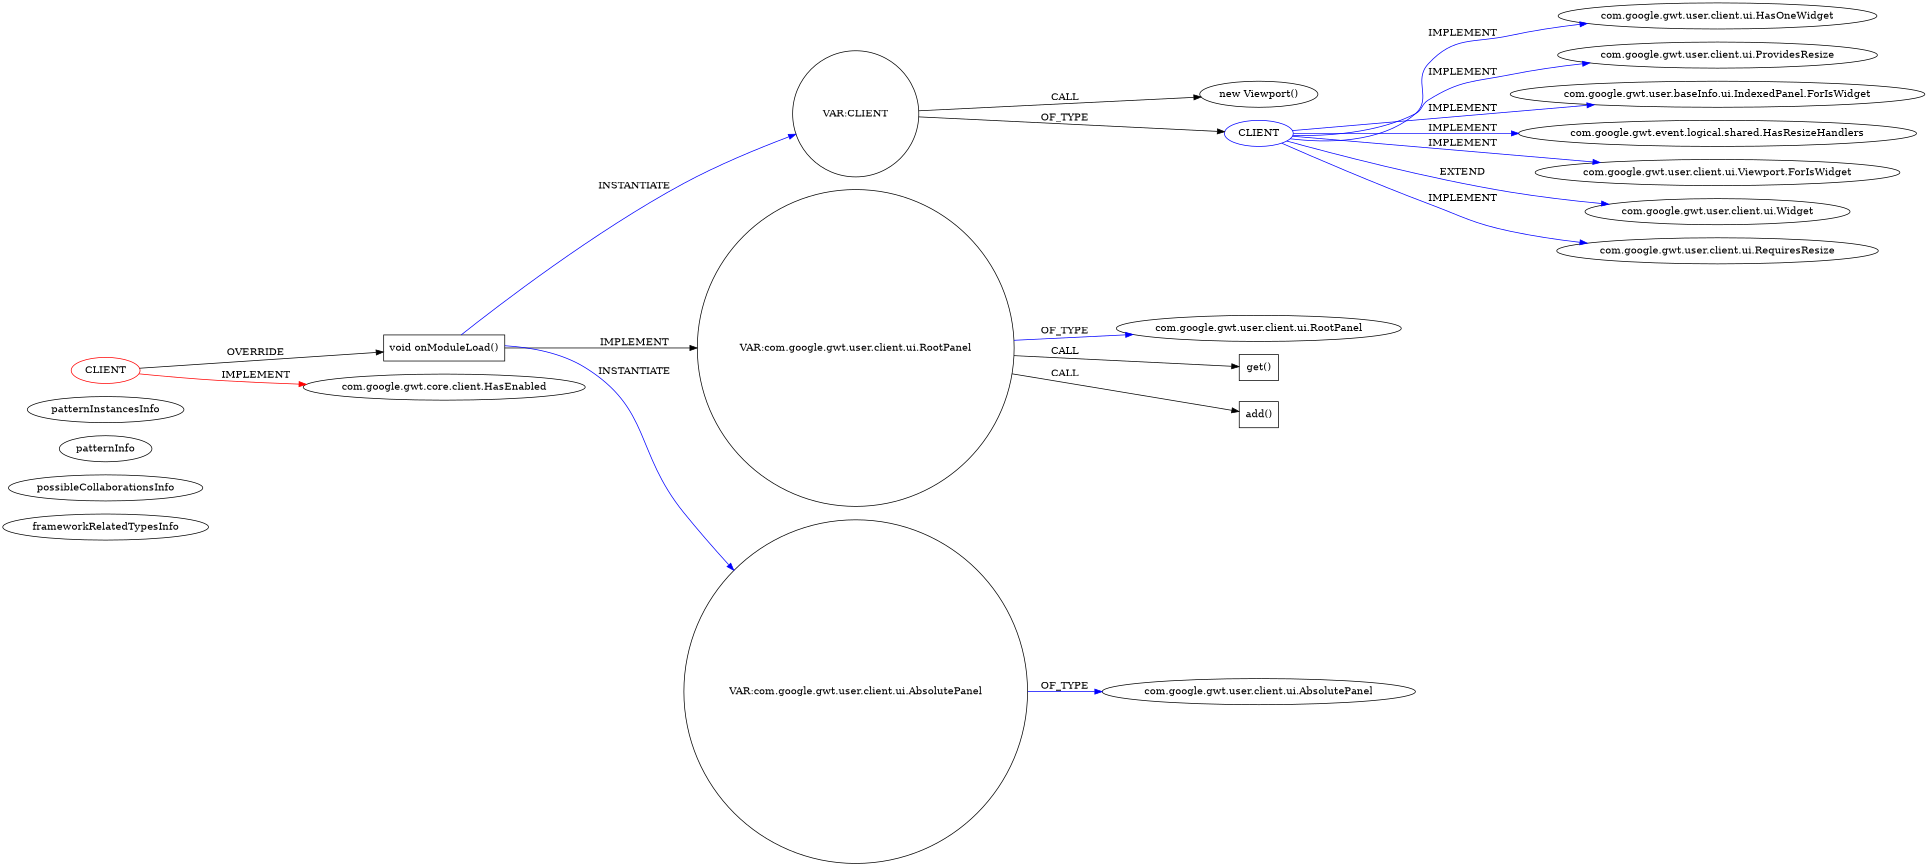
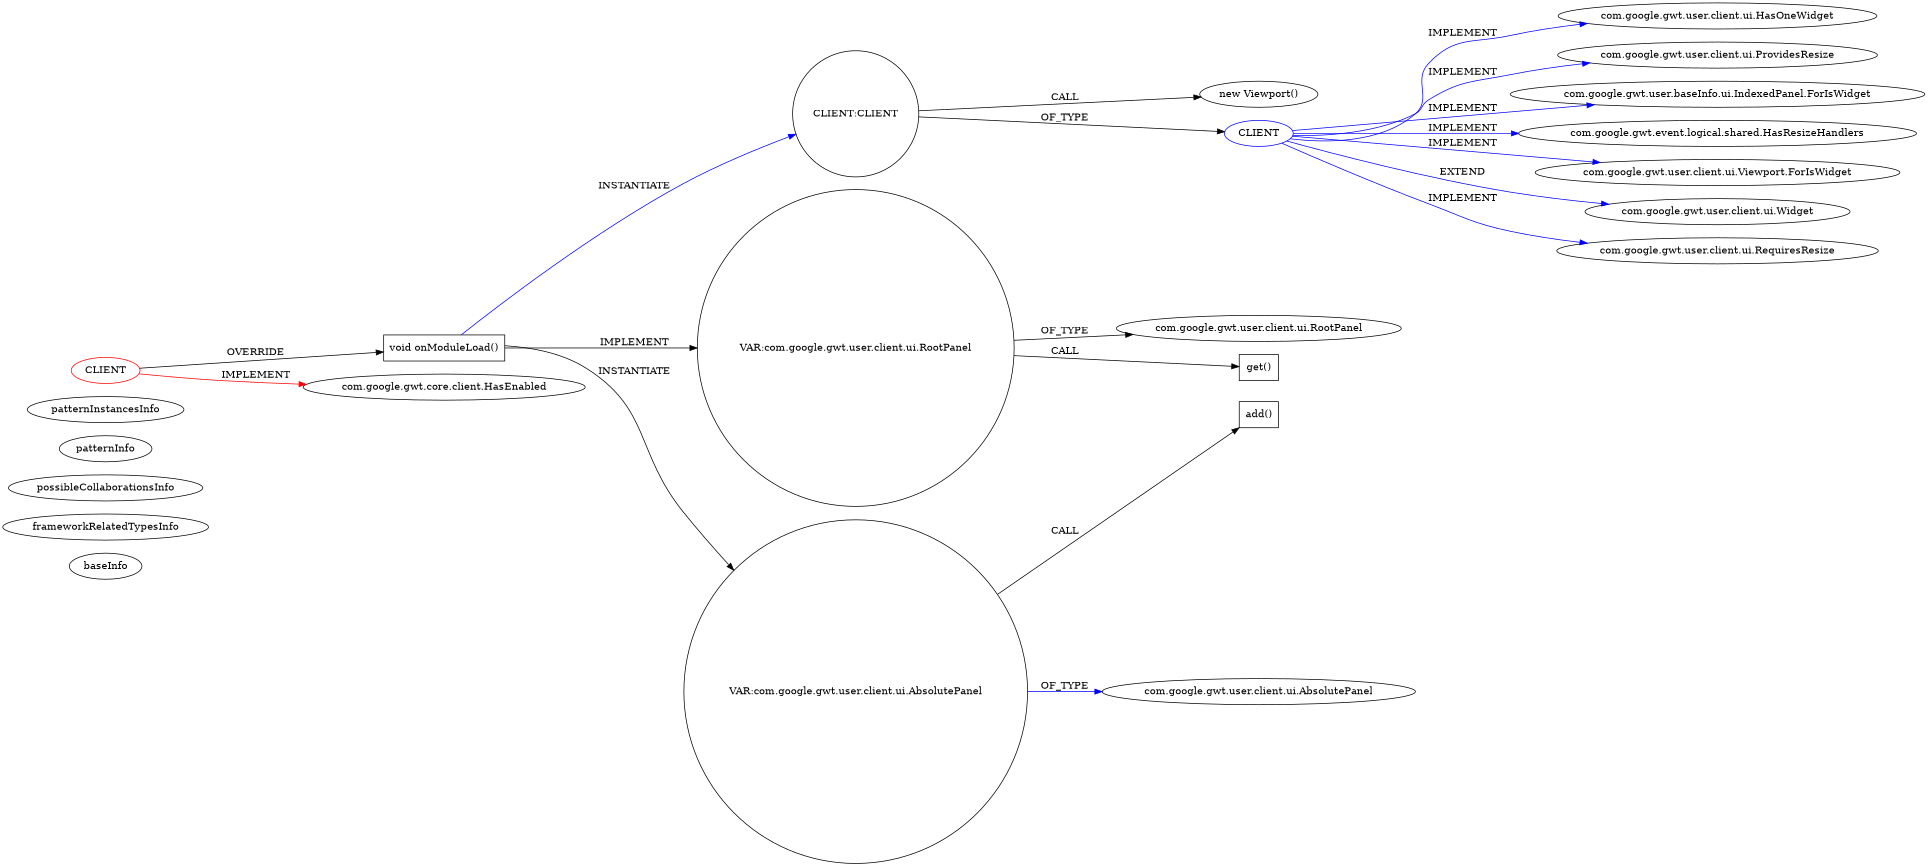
node "VAR:CLIENT": label "VAR:CLIENT" -> "CLIENT:CLIENT"
edge "VAR:com.google.gwt.user.client.ui.RootPanel" -> "com.google.gwt.user.client.ui.RootPanel": color blue -> black
edge "VAR:com.google.gwt.user.client.ui.RootPanel" -> "add()": now "VAR:com.google.gwt.user.client.ui.AbsolutePanel" -> "add()"
edge "void onModuleLoad()" -> "VAR:com.google.gwt.user.client.ui.AbsolutePanel": color blue -> black
node "baseInfo": added
